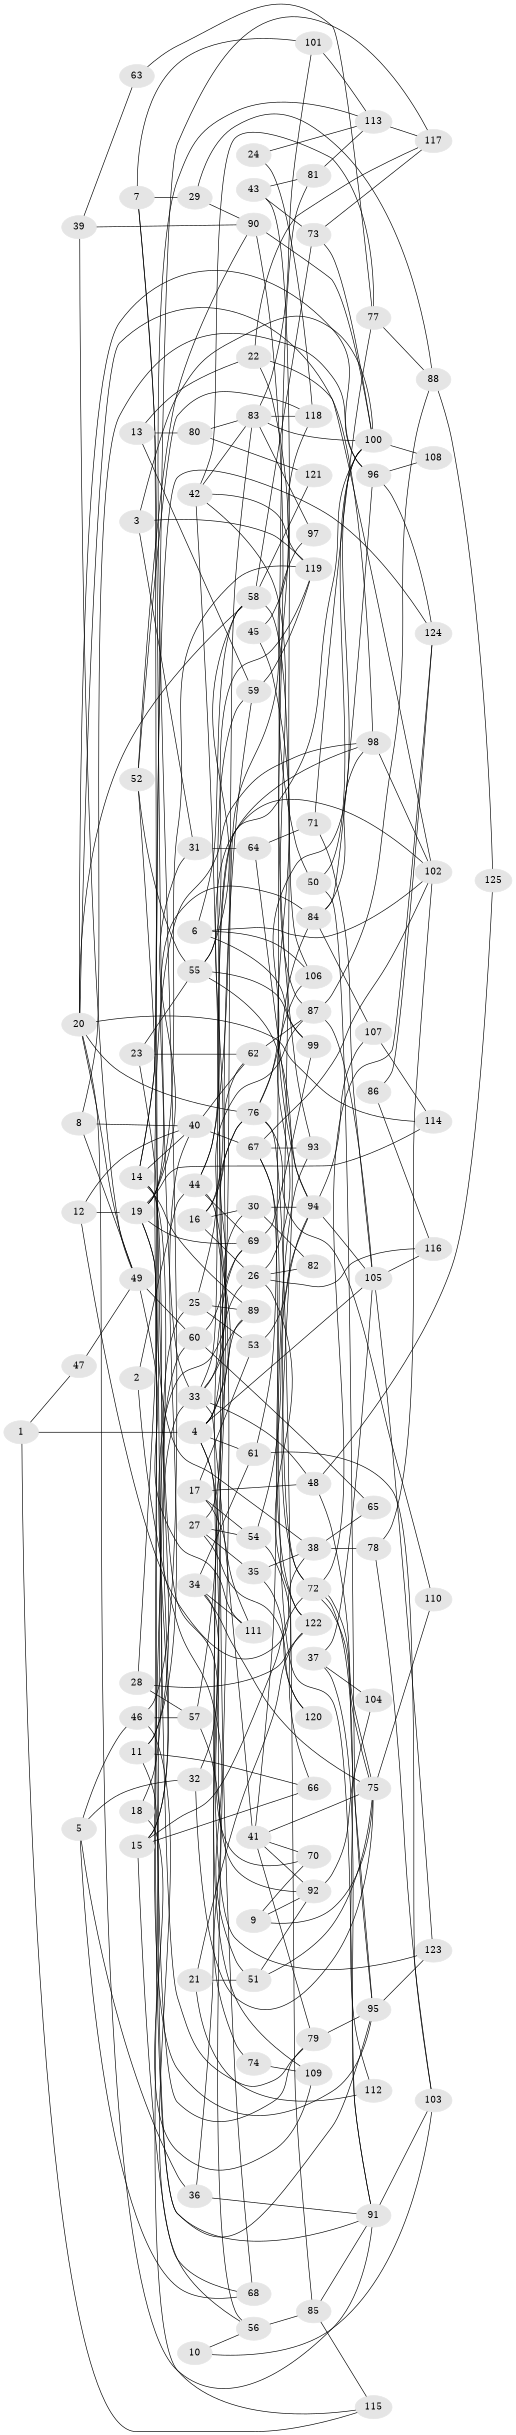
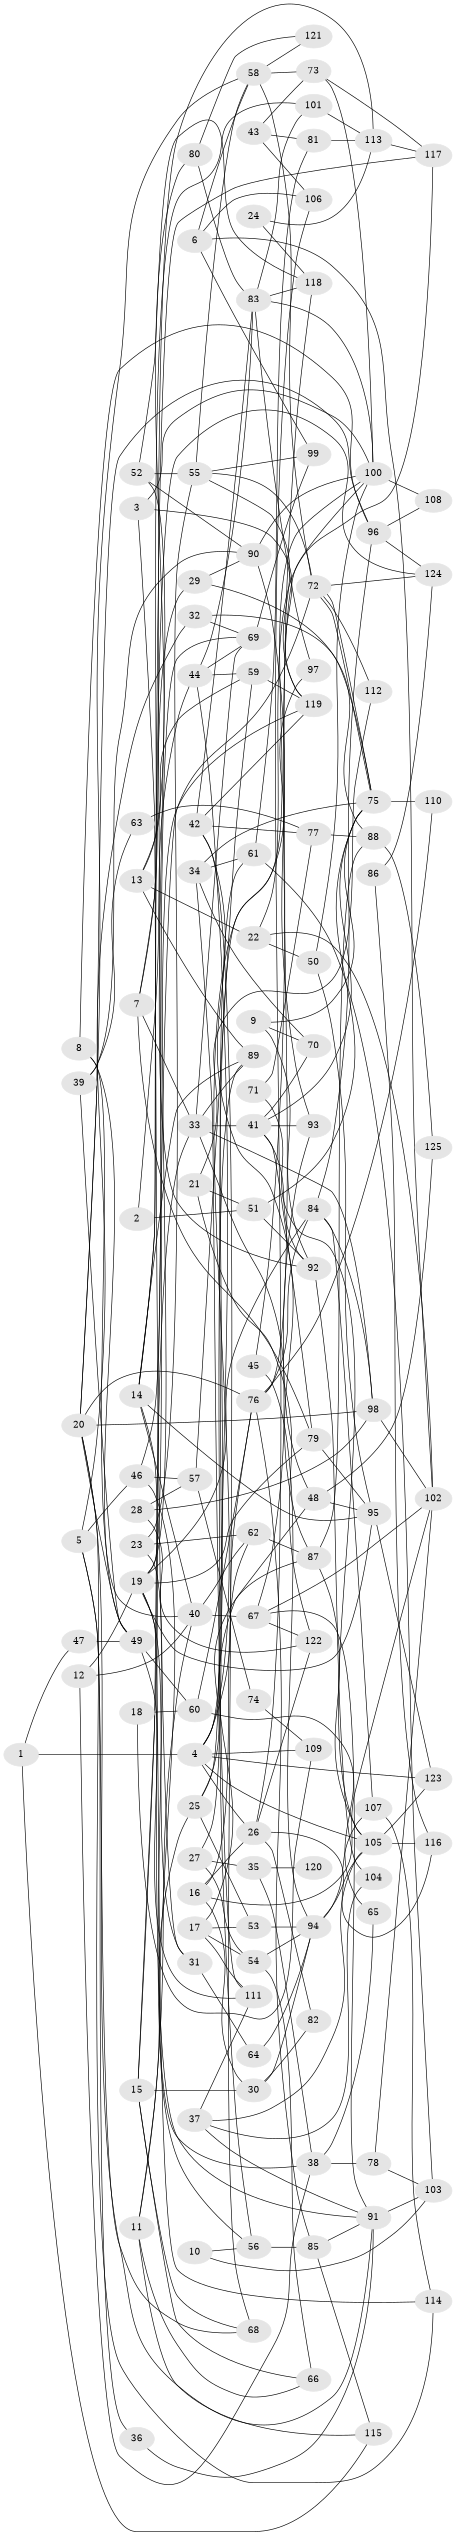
edge "71" -- "64": removed
edge "27" -- "120": removed
edge "89" -- "36": now "89" -- "13"
edge "111" -- "37": added
